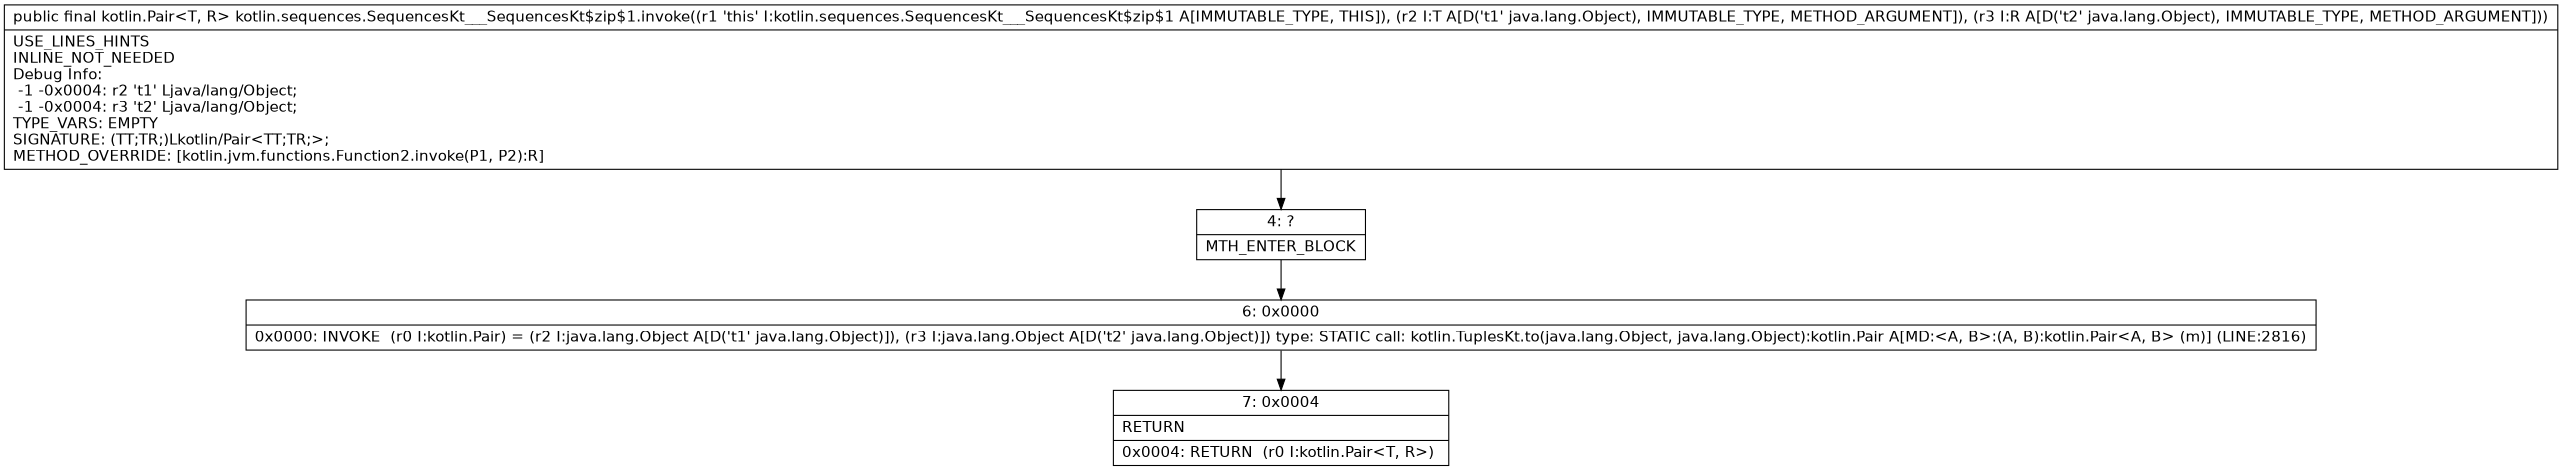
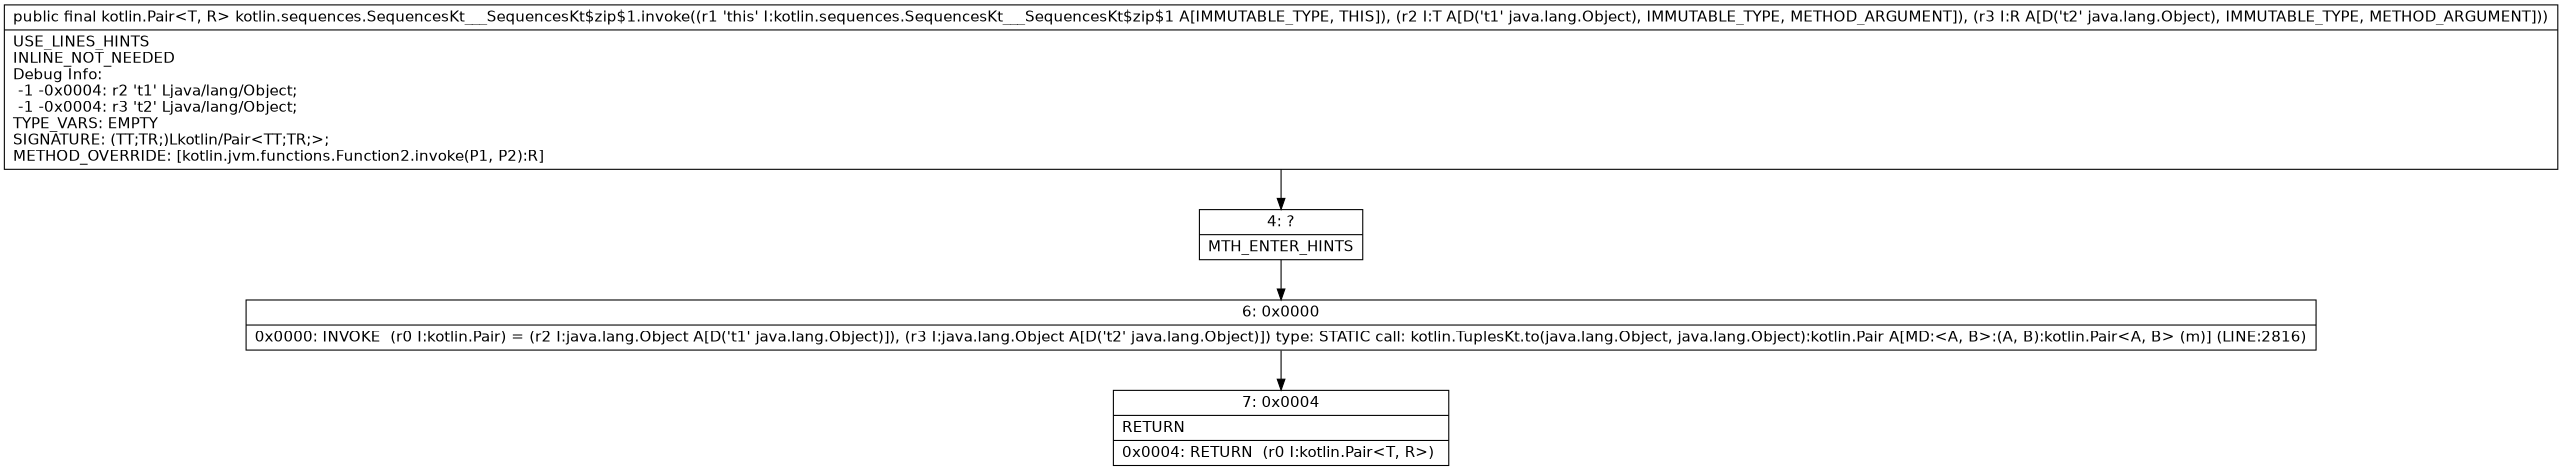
node "4: ?": text "MTH_ENTER_BLOCK" -> "MTH_ENTER_HINTS"
